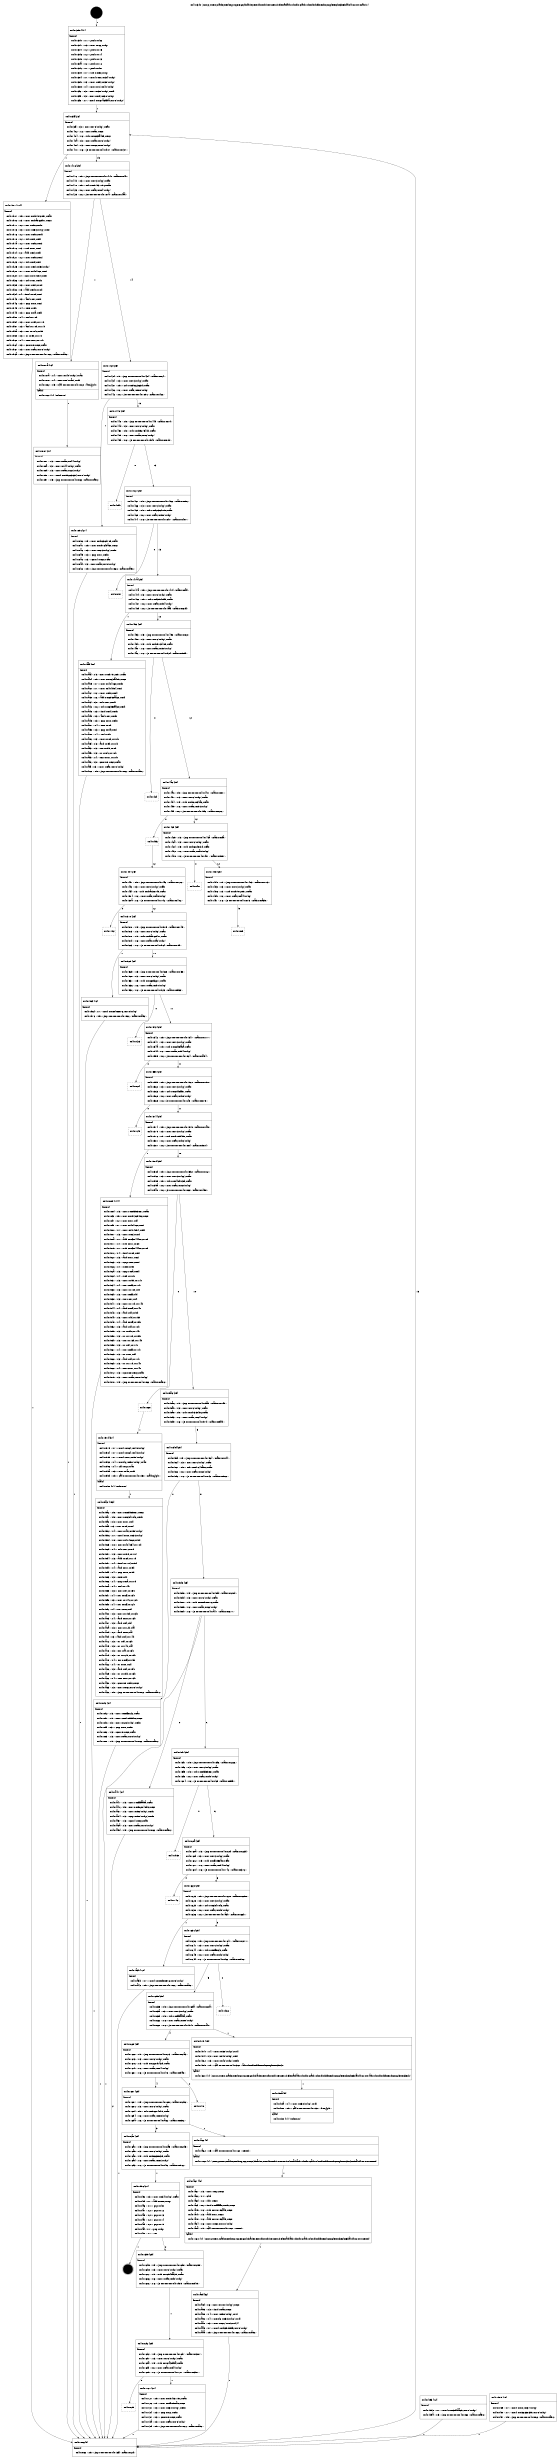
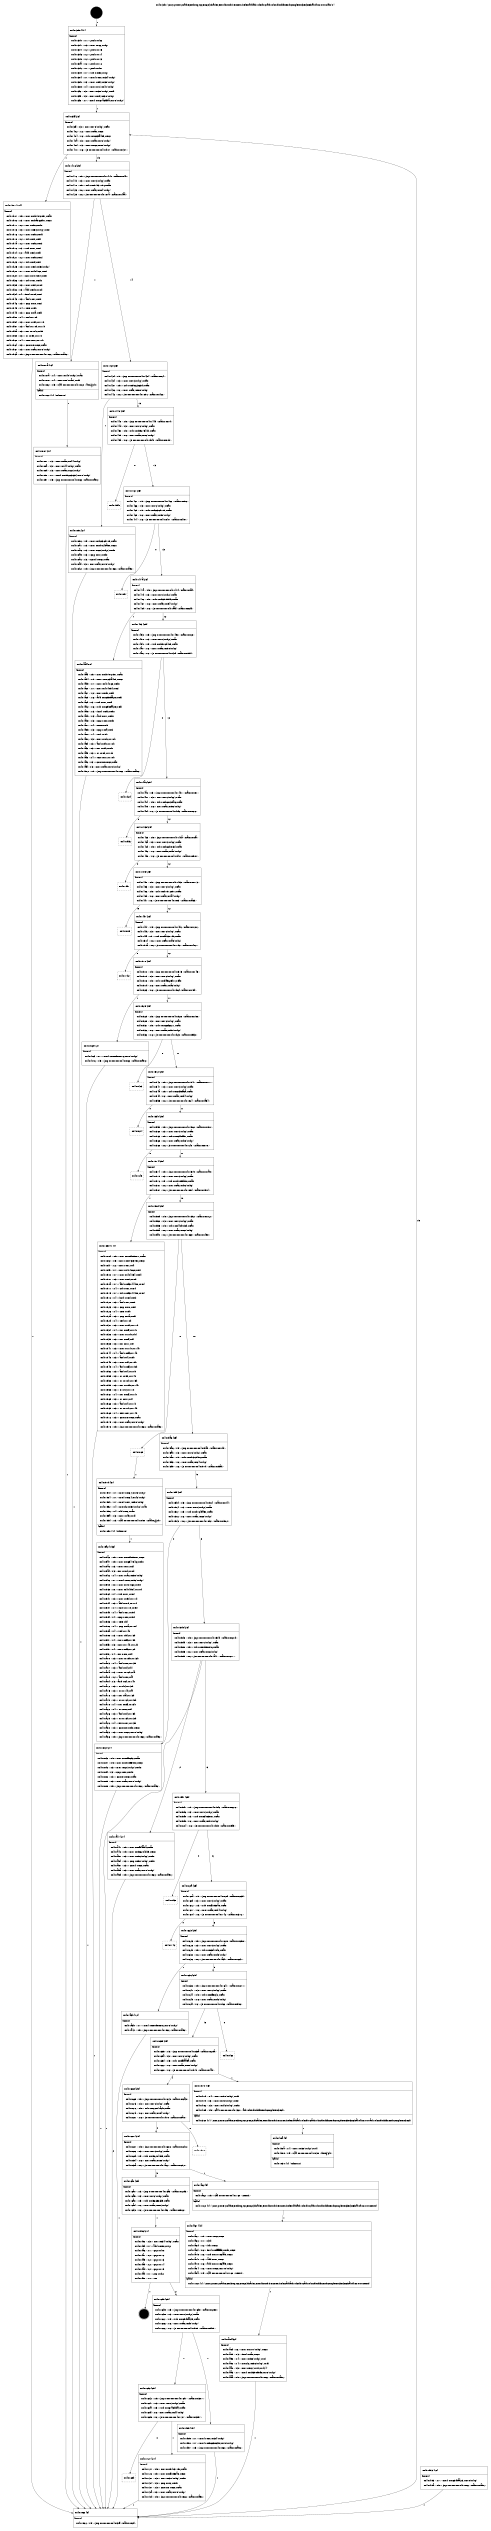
edge "0x401bf6" -> "0x4014f7 [25]": now "0x4014de [25]" -> "0x4014f7 [25]"
edge "0x4016b9 [25]" -> "0x401d89 [19]": added, label "1"
